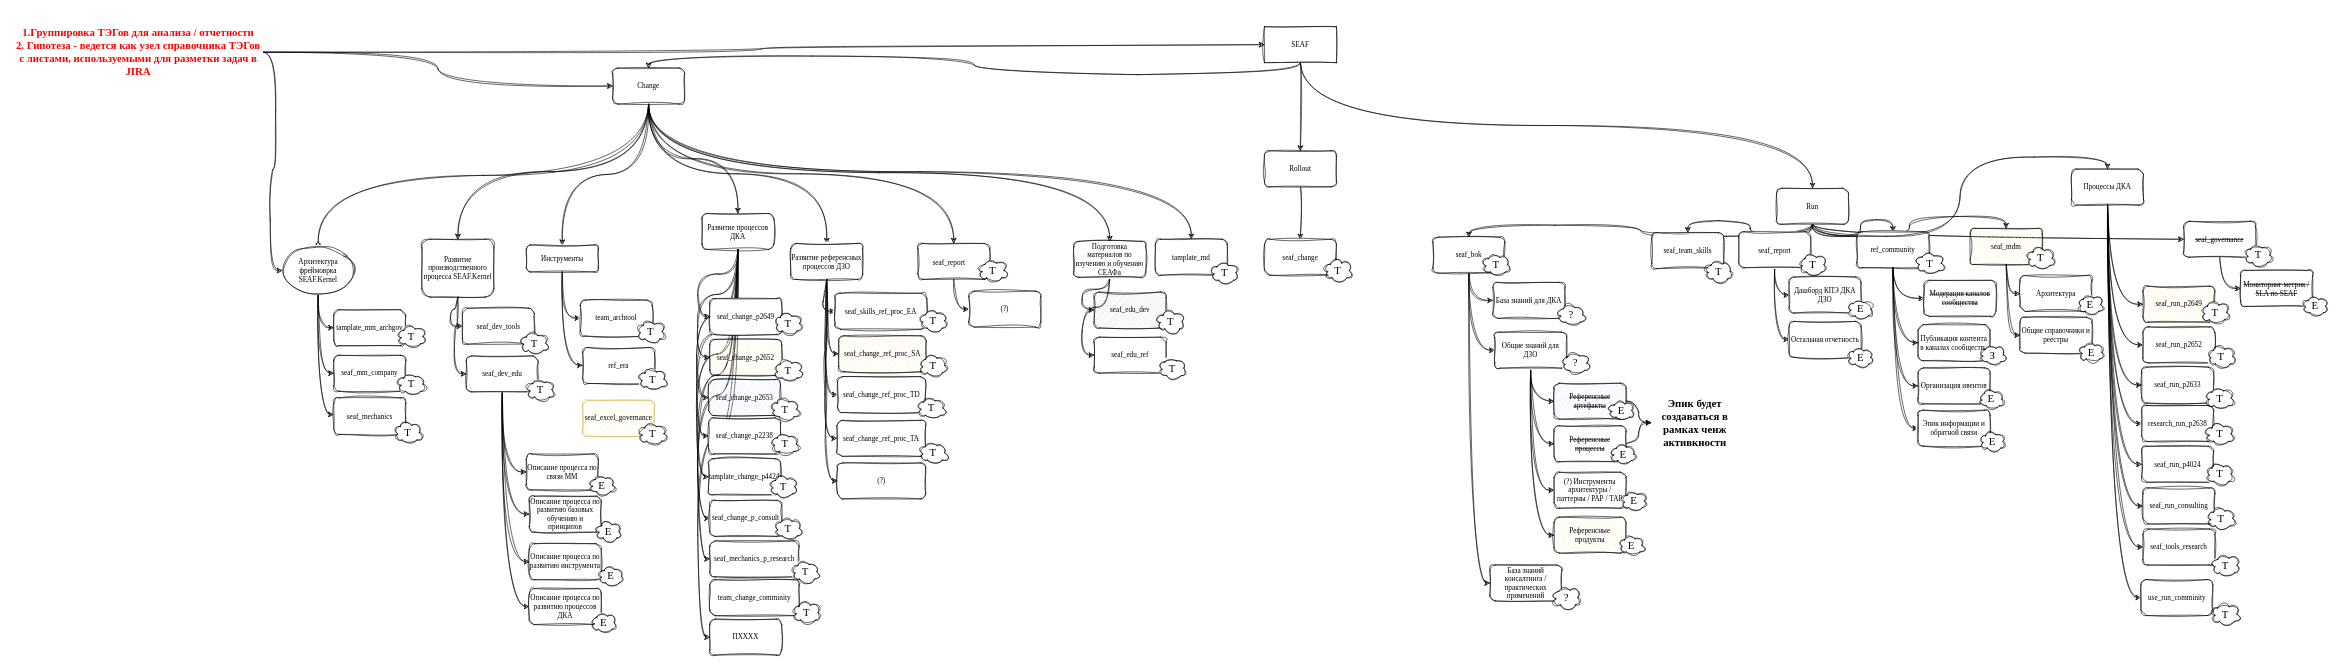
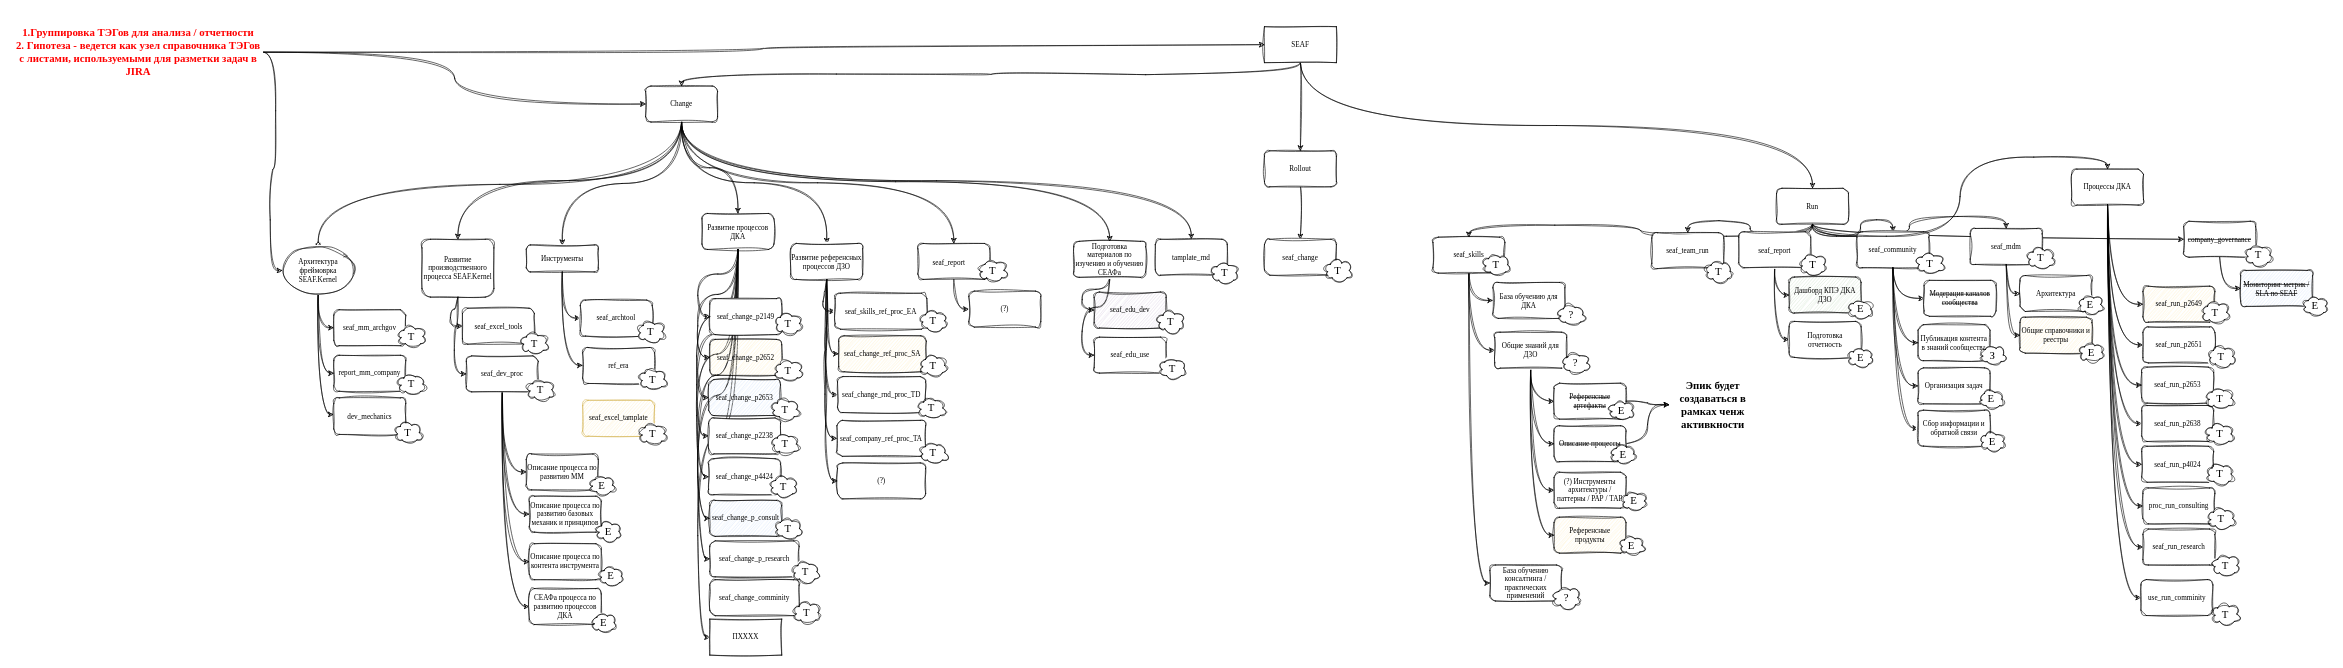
node "Change": moved (648, 86) -> (681, 104)
node "seaf_governance": label "seaf_governance" -> "company_governance"
node "seaf_mdm": fillcolor #fff2cc -> #ffffff
node "ref_community": label "ref_community" -> "seaf_community"
node "seaf_team_skills": label "seaf_team_skills" -> "seaf_team_run"
node "seaf_bok": label "seaf_bok" -> "seaf_skills"
node "Мониторинг метрик / SLA по SEAF": fillcolor #ffffff -> #dae8fc
node "Дашборд КПЭ ДКА ДЗО": fillcolor #ffffff -> #d5e8d4
node "База знаний для ДКА": label "База знаний для ДКА" -> "База обучению для ДКА"
node "seaf_change_p2649": label "seaf_change_p2649" -> "seaf_change_p2149"
node "team_archtool": label "team_archtool" -> "seaf_archtool"
node "seaf_dev_tools": label "seaf_dev_tools" -> "seaf_excel_tools"
node "tamplate_mm_archgov": label "tamplate_mm_archgov" -> "seaf_mm_archgov"
node "Общие справочники и реестры": fillcolor #ffffff -> #fff2cc
node "Остальная отчетность": label "Остальная отчетность" -> "Подготовка отчетность"
node "Публикация контента в каналах сообщества": label "Публикация контента в каналах сообщества" -> "Публикация контента в знаний сообщества"
node "seaf_run_p2652": label "seaf_run_p2652" -> "seaf_run_p2651"
node "seaf_edu_ref": label "seaf_edu_ref" -> "seaf_edu_use"
node "seaf_mm_company": label "seaf_mm_company" -> "report_mm_company"
node "seaf_dev_edu": label "seaf_dev_edu" -> "seaf_dev_proc"
node "Организация ивентов": label "Организация ивентов" -> "Организация задач"
node "seaf_run_p2633": label "seaf_run_p2633" -> "seaf_run_p2653"
node "seaf_change_ref_proc_TD": label "seaf_change_ref_proc_TD" -> "seaf_change_rnd_proc_TD"
node "Референсные артефакты": fillcolor #dae8fc -> #ffffff
node "seaf_mechanics": label "seaf_mechanics" -> "dev_mechanics"
node "seaf_excel_governance": label "seaf_excel_governance" -> "seaf_excel_tamplate"
node "Эпик будет создаваться в рамках ченж активкности": moved (1695, 423) -> (1713, 405)
node "research_run_p2638": label "research_run_p2638" -> "seaf_run_p2638"
node "Эпик информации и обратной связи": label "Эпик информации и обратной связи" -> "Сбор информации и обратной связи"
node "seaf_change_ref_proc_TA": label "seaf_change_ref_proc_TA" -> "seaf_company_ref_proc_TA"
node "Референсные процессы": label "Референсные процессы" -> "Описание процессы"
node "Описание процесса по связи ММ": label "Описание процесса по связи ММ" -> "Описание процесса по развитию ММ"
node "tamplate_change_p4424": label "tamplate_change_p4424" -> "seaf_change_p4424"
node "seaf_run_consulting": label "seaf_run_consulting" -> "proc_run_consulting"
node "Описание процесса по развитию базовых обучению и принципов": label "Описание процесса по развитию базовых обучению и принципов" -> "Описание процесса по развитию базовых механик и принципов"
node "seaf_change_p_consult": fillcolor #ffffff -> #dae8fc
node "seaf_tools_research": label "seaf_tools_research" -> "seaf_run_research"
node "seaf_mechanics_p_research": label "seaf_mechanics_p_research" -> "seaf_change_p_research"
node "Описание процесса по развитию инструмента": label "Описание процесса по развитию инструмента" -> "Описание процесса по контента инструмента"
node "База знаний консалтинга / практических применений": label "База знаний консалтинга / практических применений" -> "База обучению консалтинга / практических применений"
node "team_change_comminity": label "team_change_comminity" -> "seaf_change_comminity"
node "Описание процесса по развитию процессов ДКА": label "Описание процесса по развитию процессов ДКА" -> "СЕАФа процесса по развитию процессов ДКА"
node "ПХХХХ": shape rounded rectangle -> rectangle
